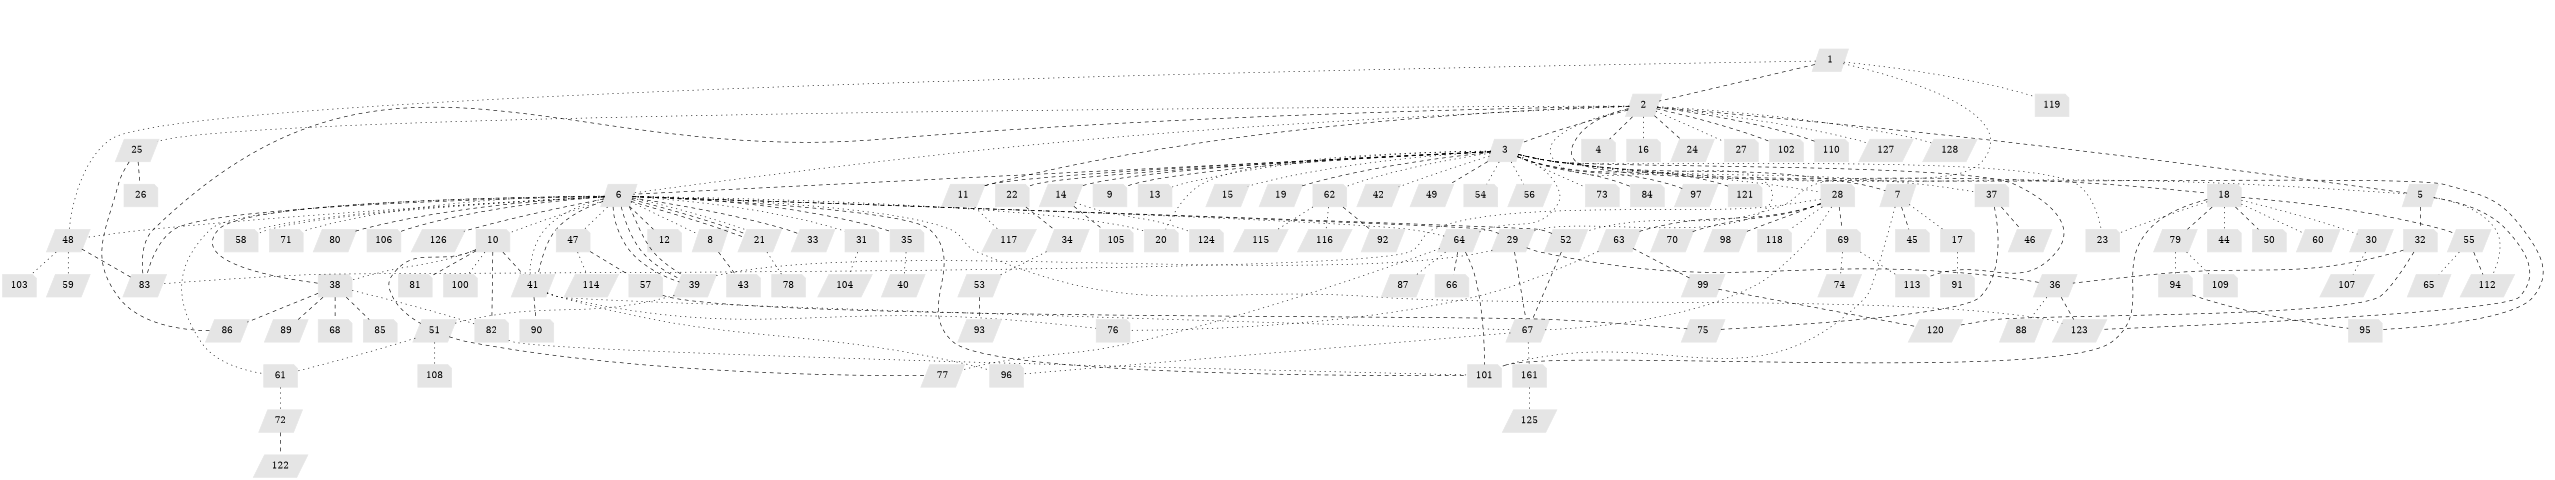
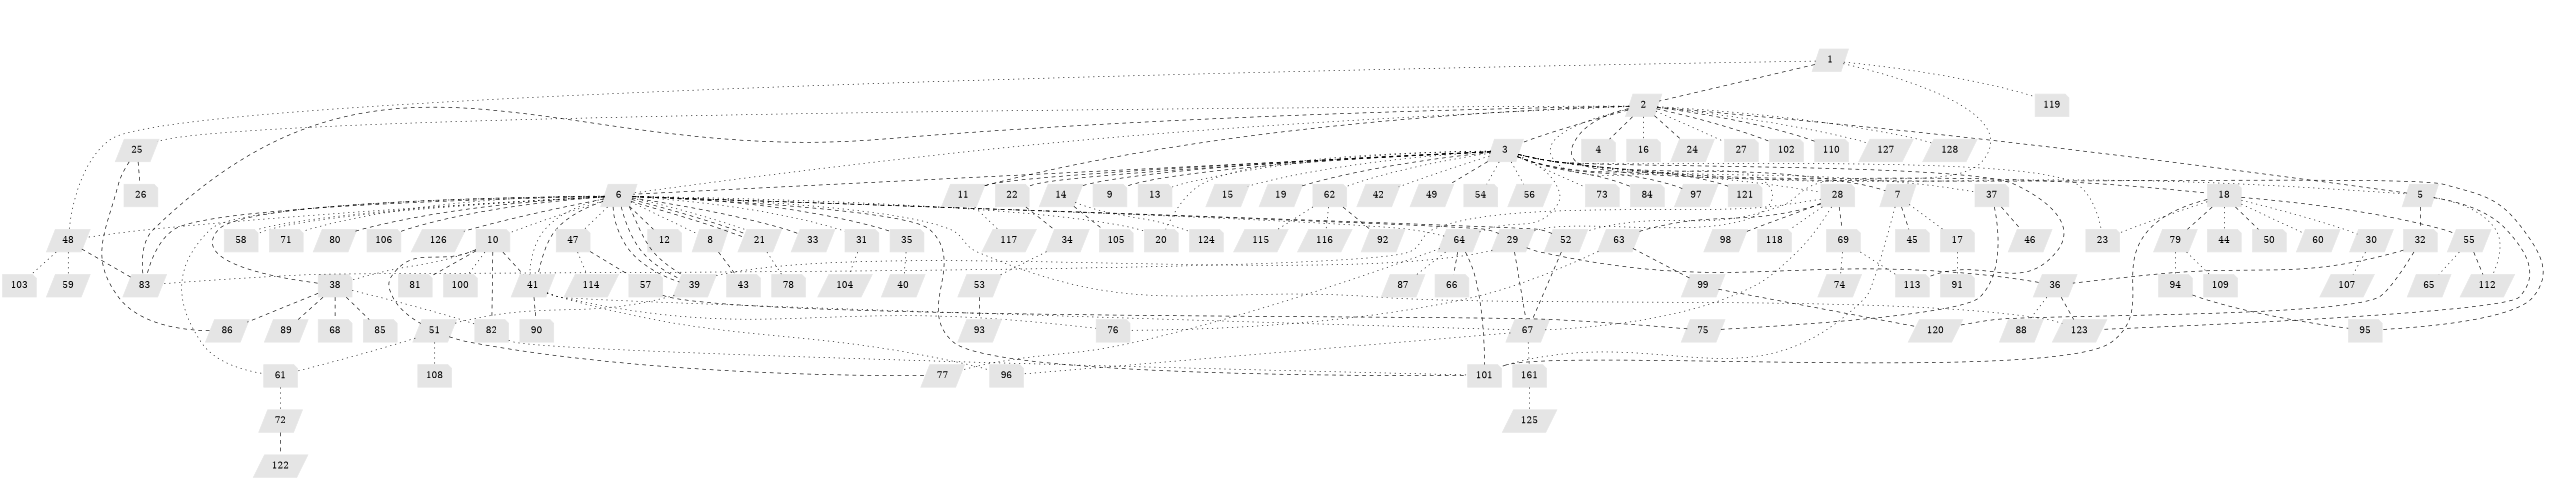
node "70": removed
